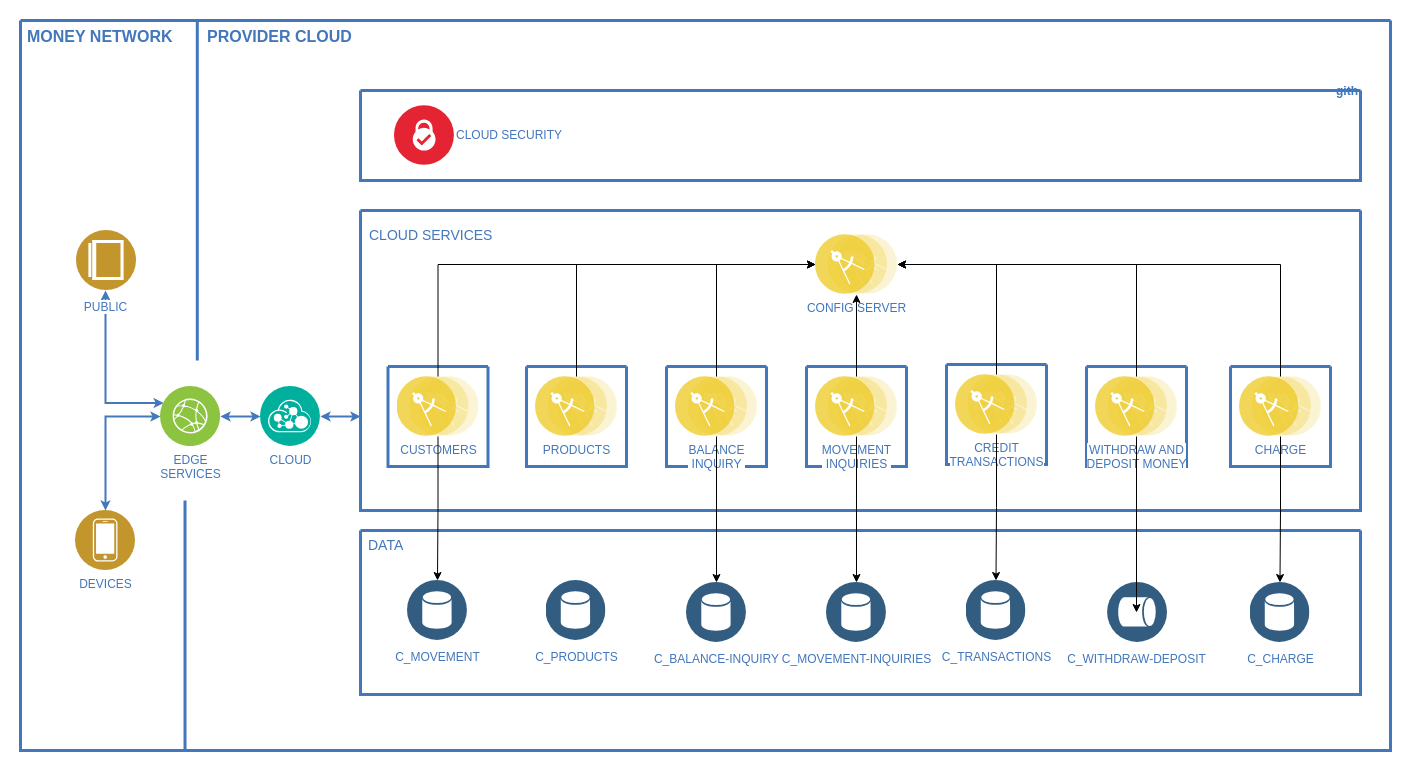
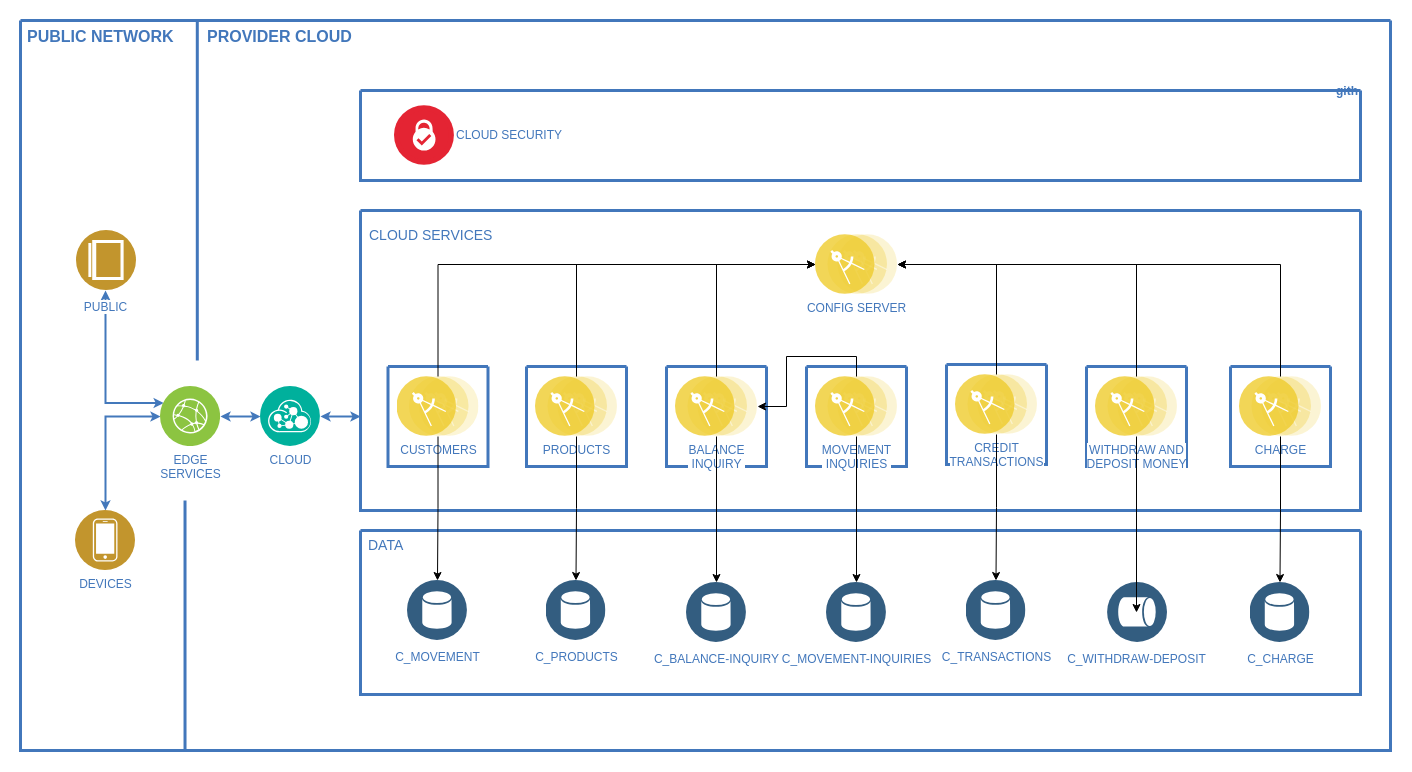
node "MONEY NETWORK": label "MONEY NETWORK" -> "PUBLIC NETWORK"
edge "MOVEMENT INQUIRIES" -> "CONFIG SERVER": now "MOVEMENT INQUIRIES" -> "BALANCE INQUIRY"
edge "PRODUCTS" -> "C_PRODUCTS": added
